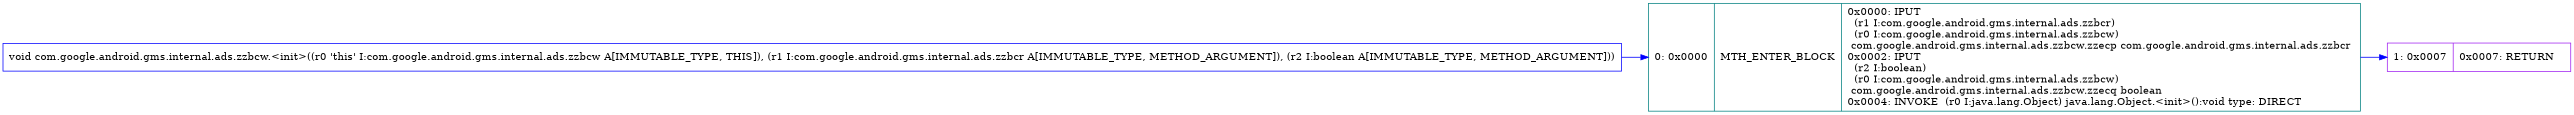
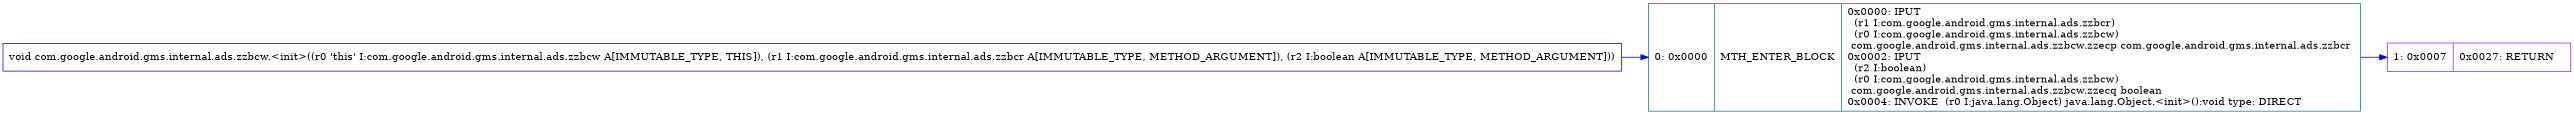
node "1: 0x0007": text "0x0007: RETURN" -> "0x0027: RETURN"
